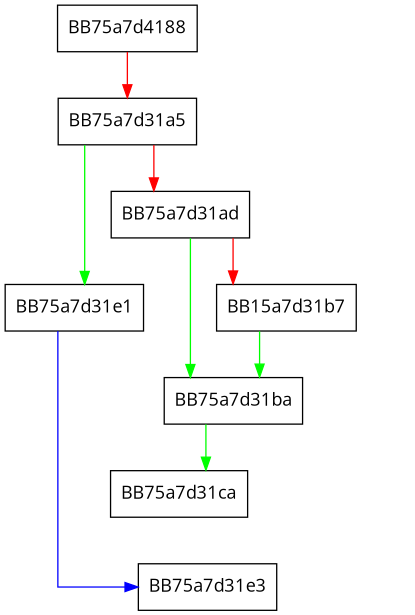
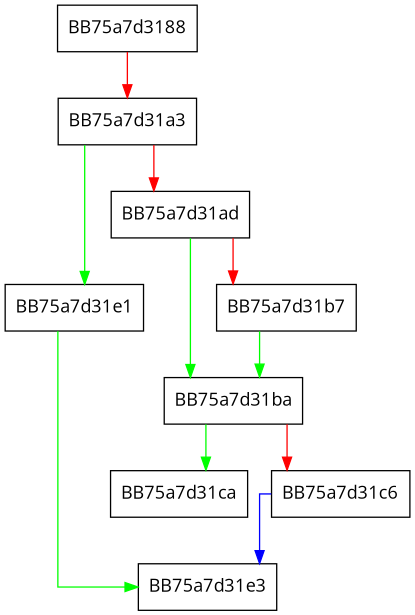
node "BB75a7d4188": label "BB75a7d4188" -> "BB75a7d3188"
node "BB75a7d31a5": label "BB75a7d31a5" -> "BB75a7d31a3"
node "BB15a7d31b7": label "BB15a7d31b7" -> "BB75a7d31b7"
edge "BB75a7d31e1" -> "BB75a7d31e3": color blue -> green
node "BB75a7d31c6": added
